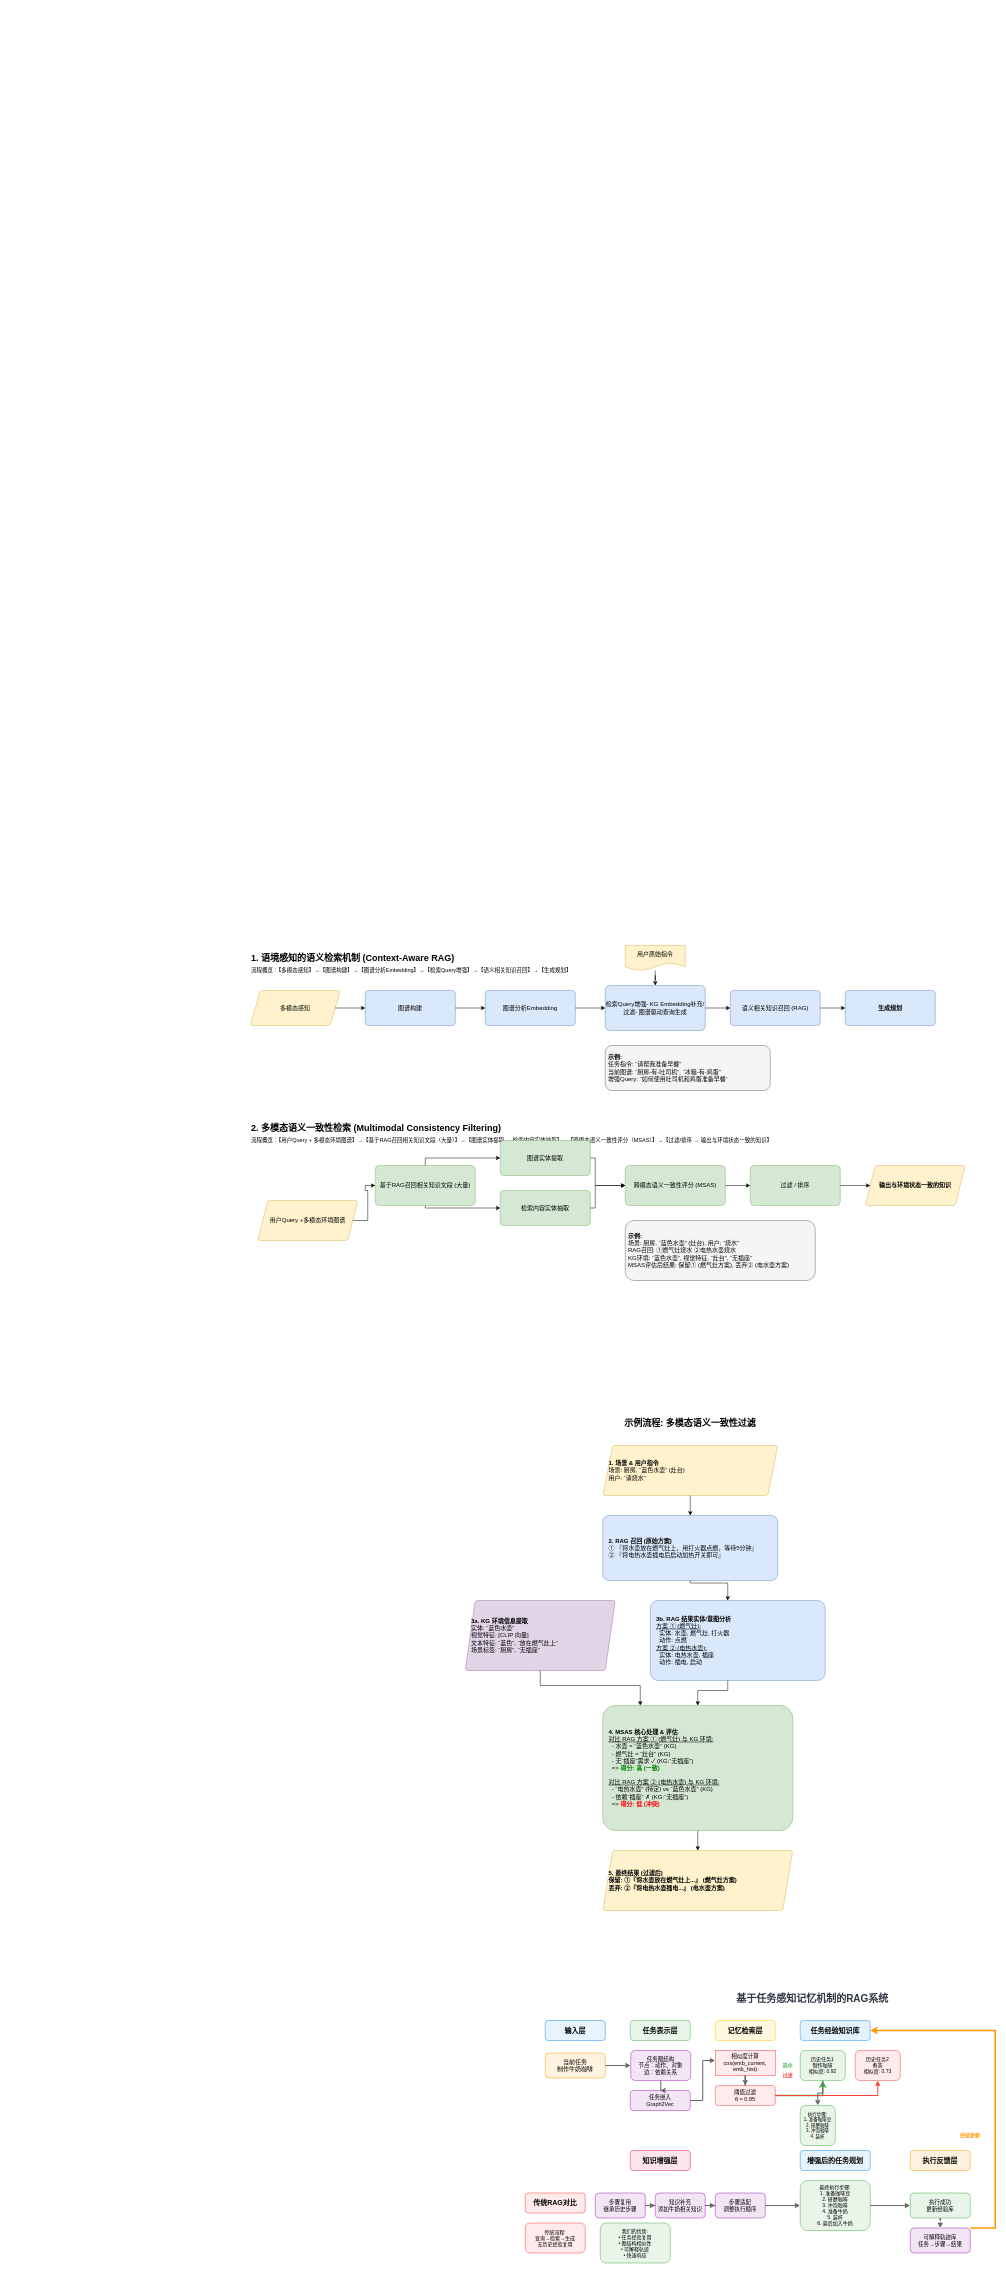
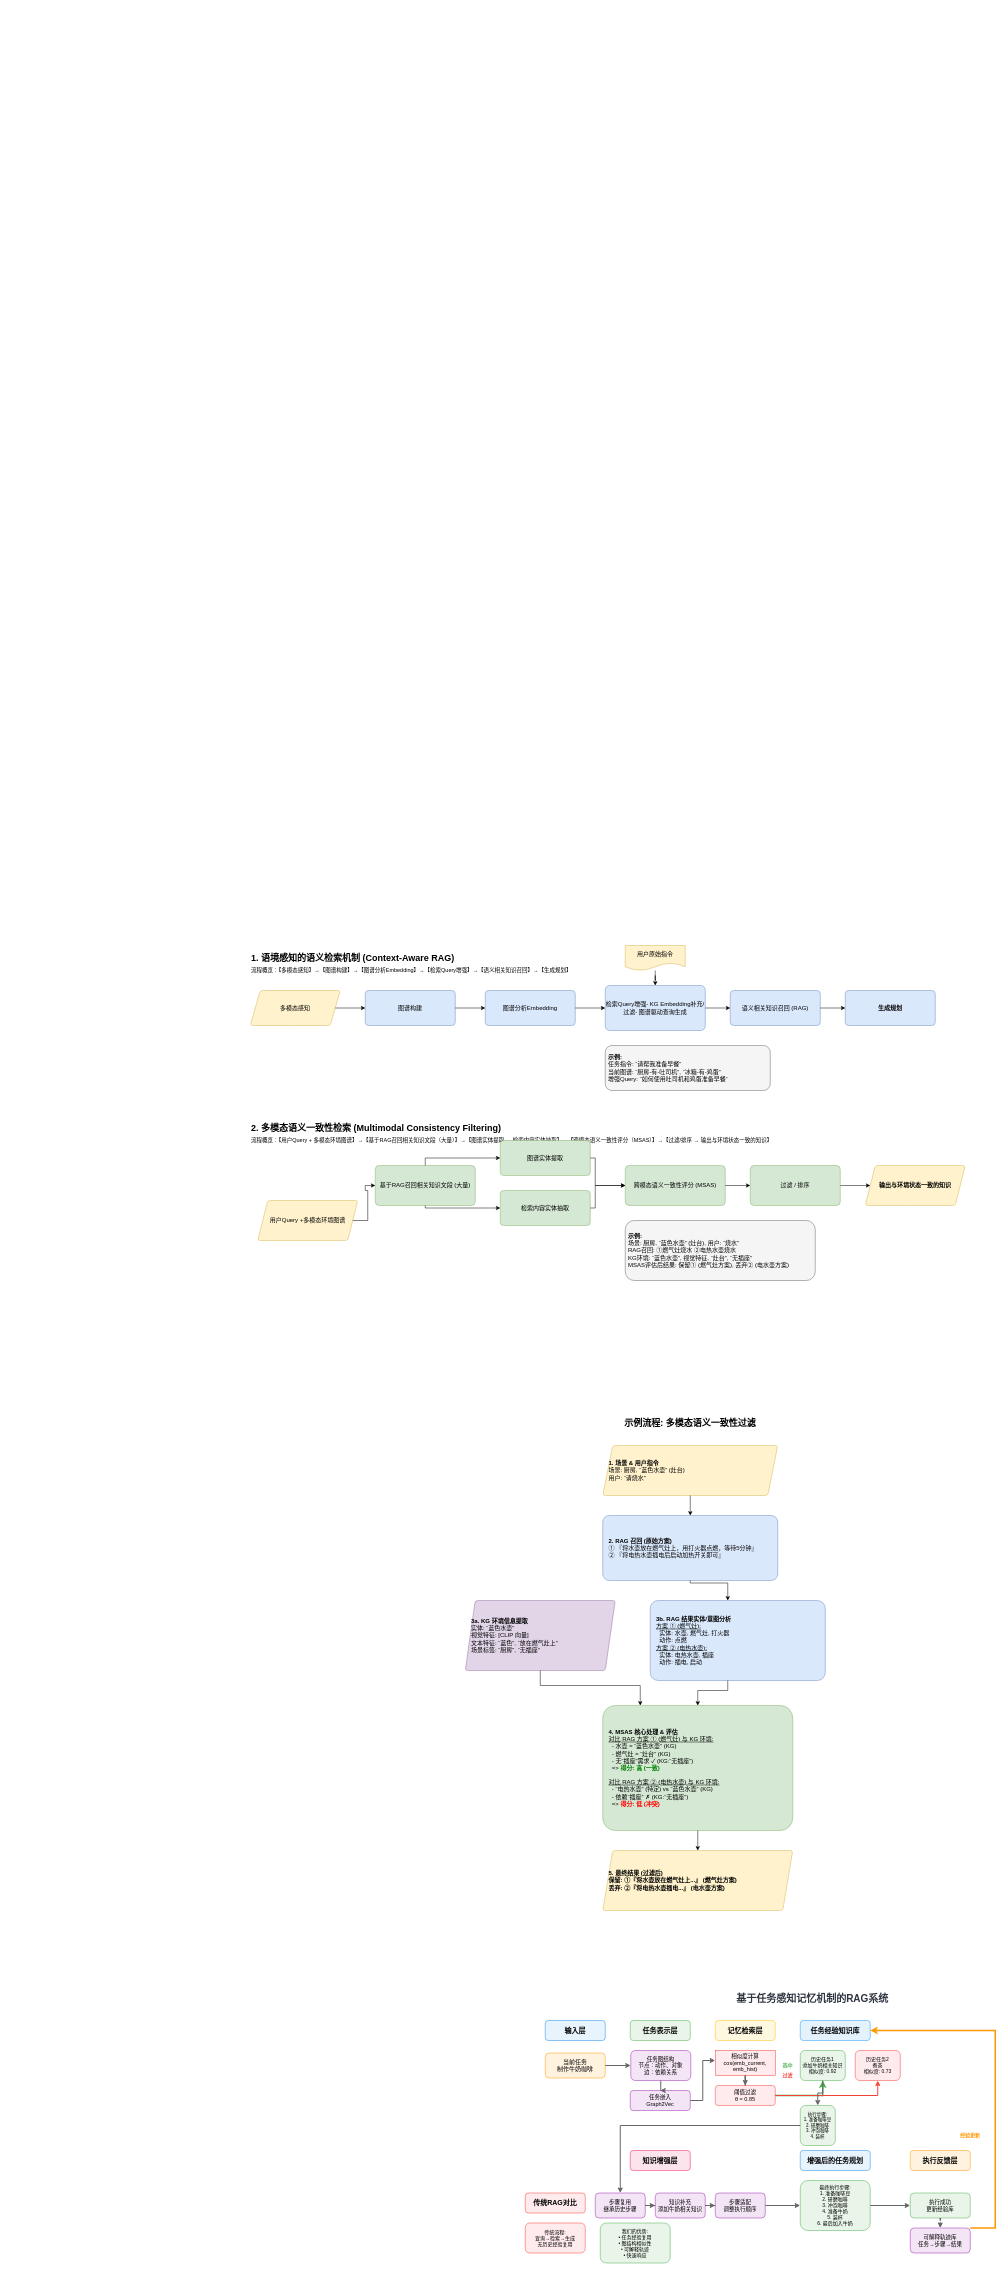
node "历史任务1 制作咖啡 相似度: 0.92": label "历史任务1 制作咖啡 相似度: 0.92" -> "历史任务1 添加牛奶相关知识 相似度: 0.92"
edge "执行步骤: 1. 准备咖啡豆 2. 研磨咖啡 3. 冲泡咖啡 4. 装杯" -> "步骤复用 继承历史步骤": added
